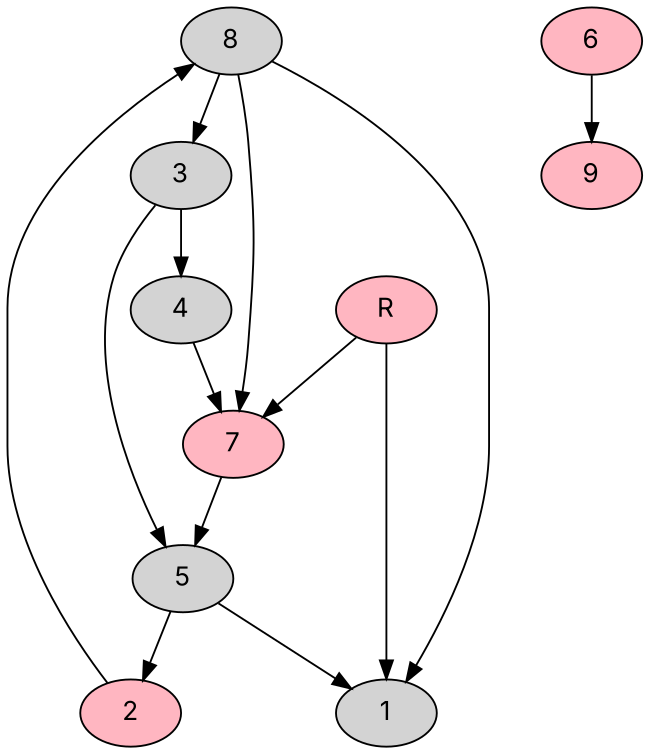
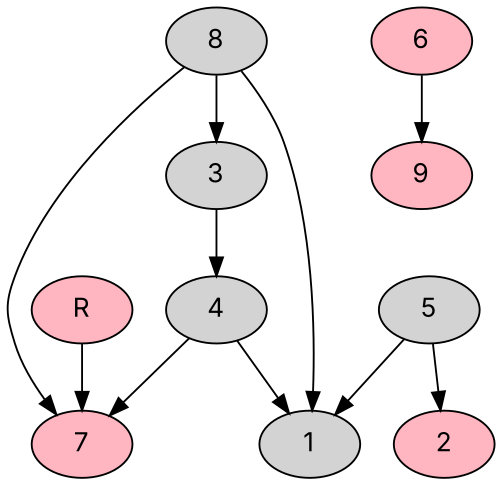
edge "2" -> "8": removed
edge "3" -> "5": removed
edge "7" -> "5": removed
edge "R" -> "1": now "4" -> "1"
